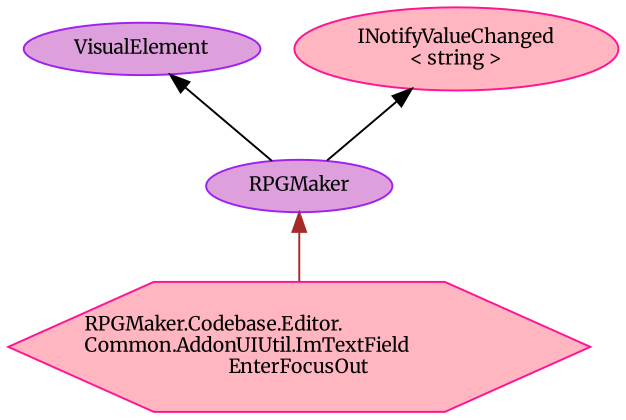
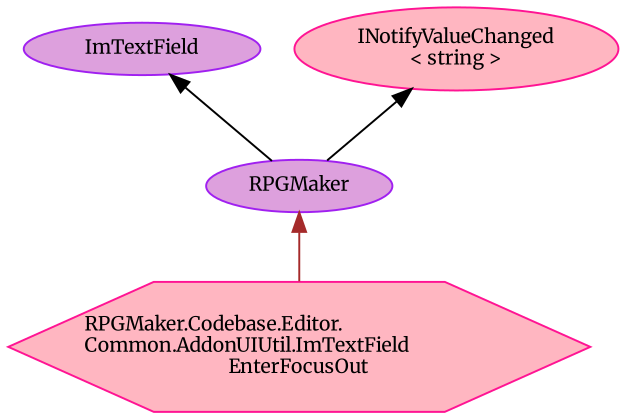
node "VisualElement": label "VisualElement" -> "ImTextField"
